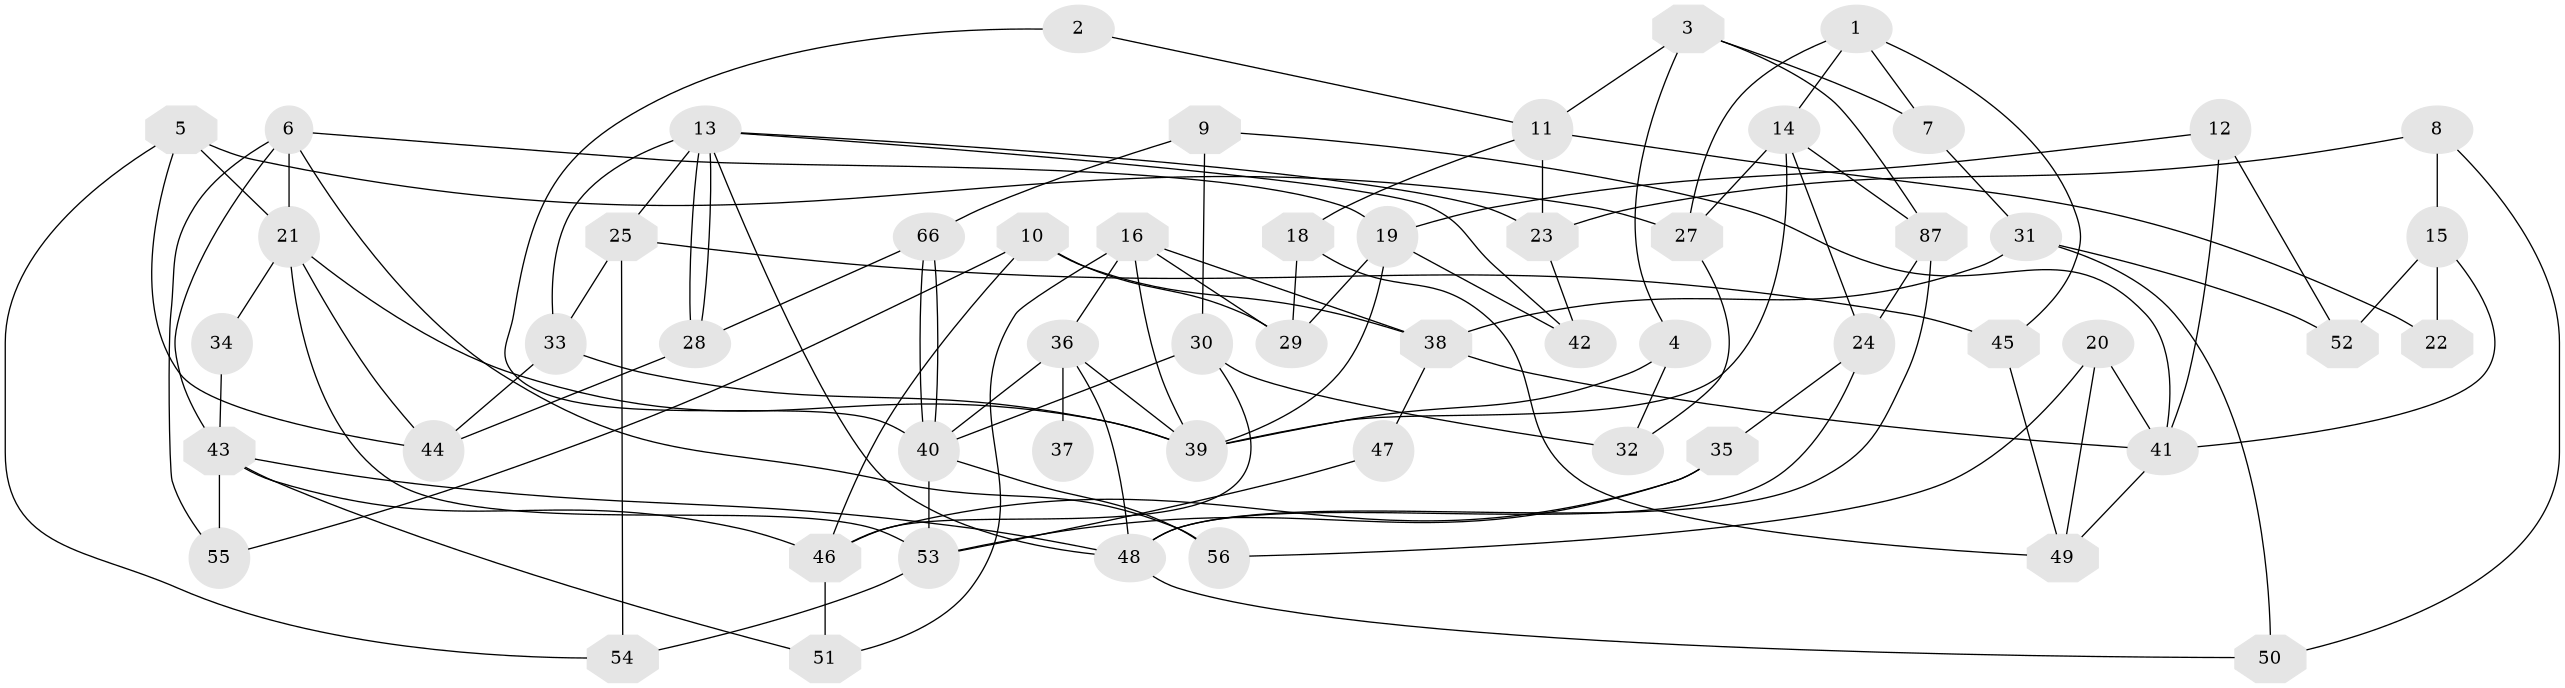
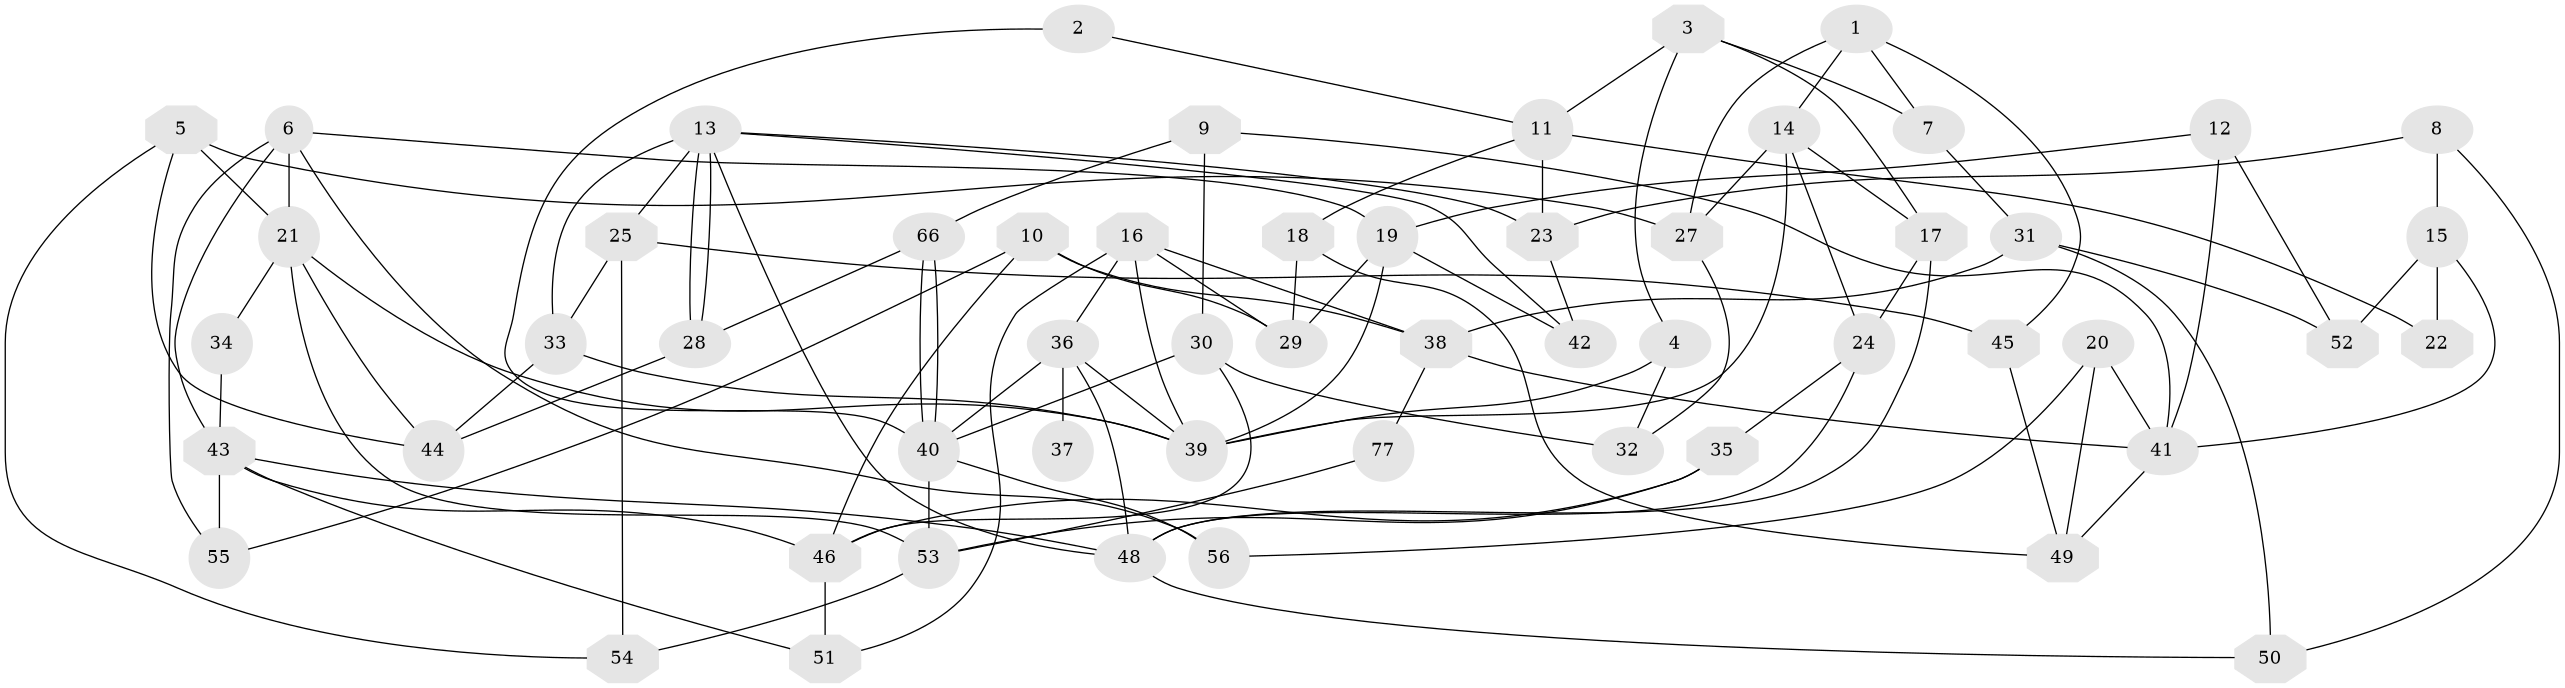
node "87": label "87" -> "17"
node "47": label "47" -> "77"
